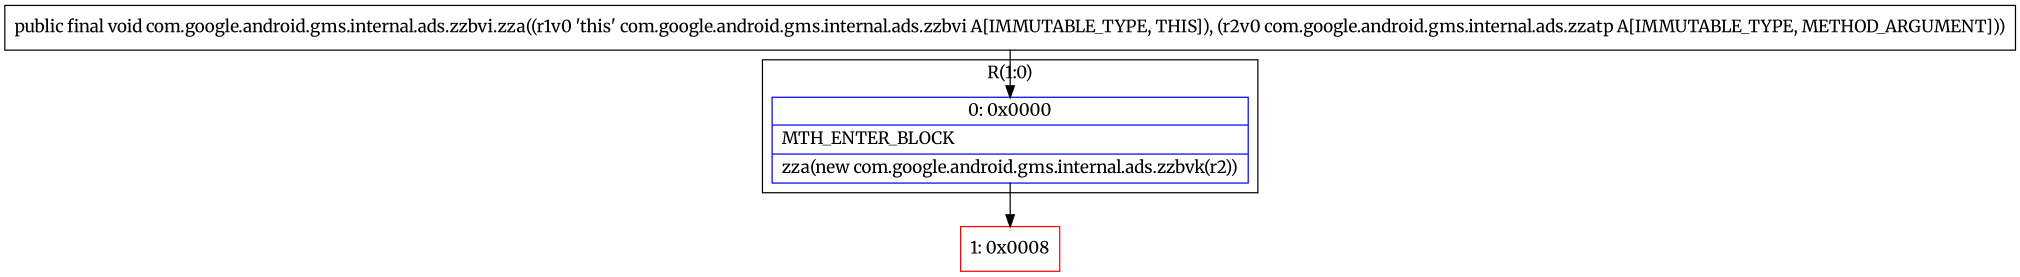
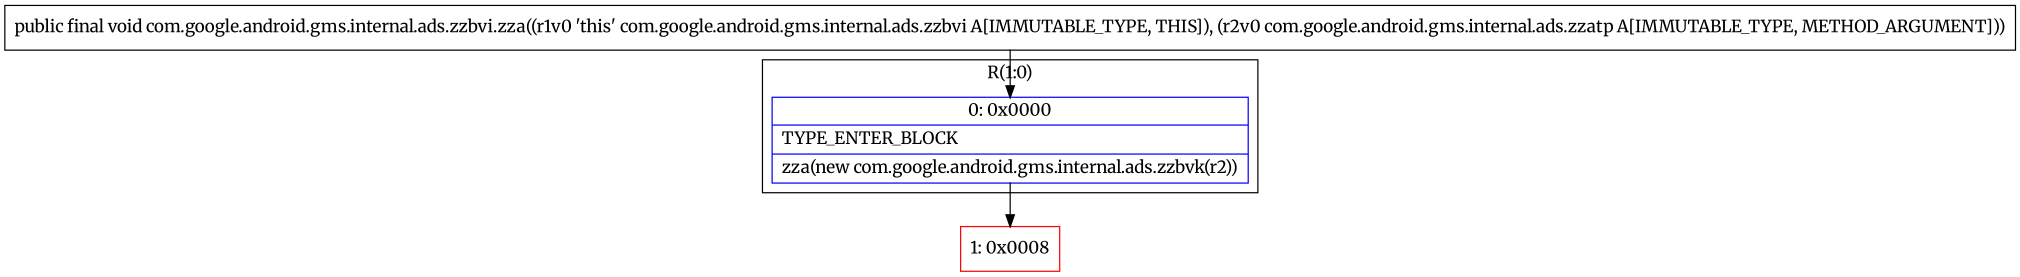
node "0: 0x0000": text "MTH_ENTER_BLOCK" -> "TYPE_ENTER_BLOCK"
